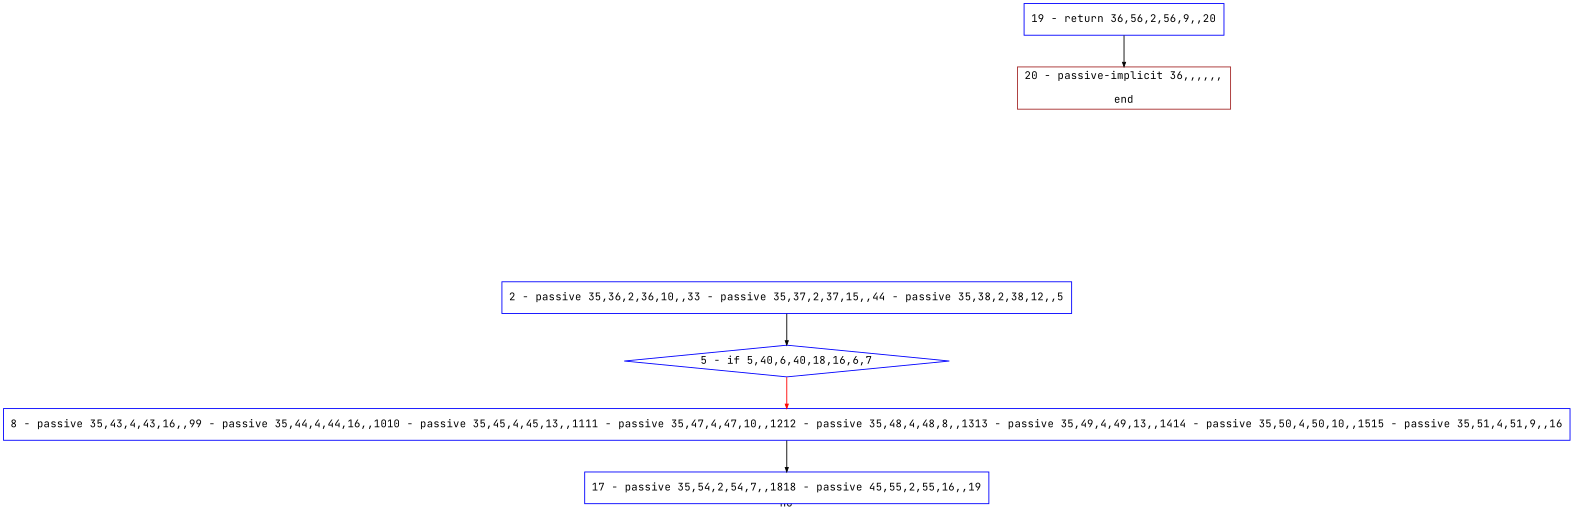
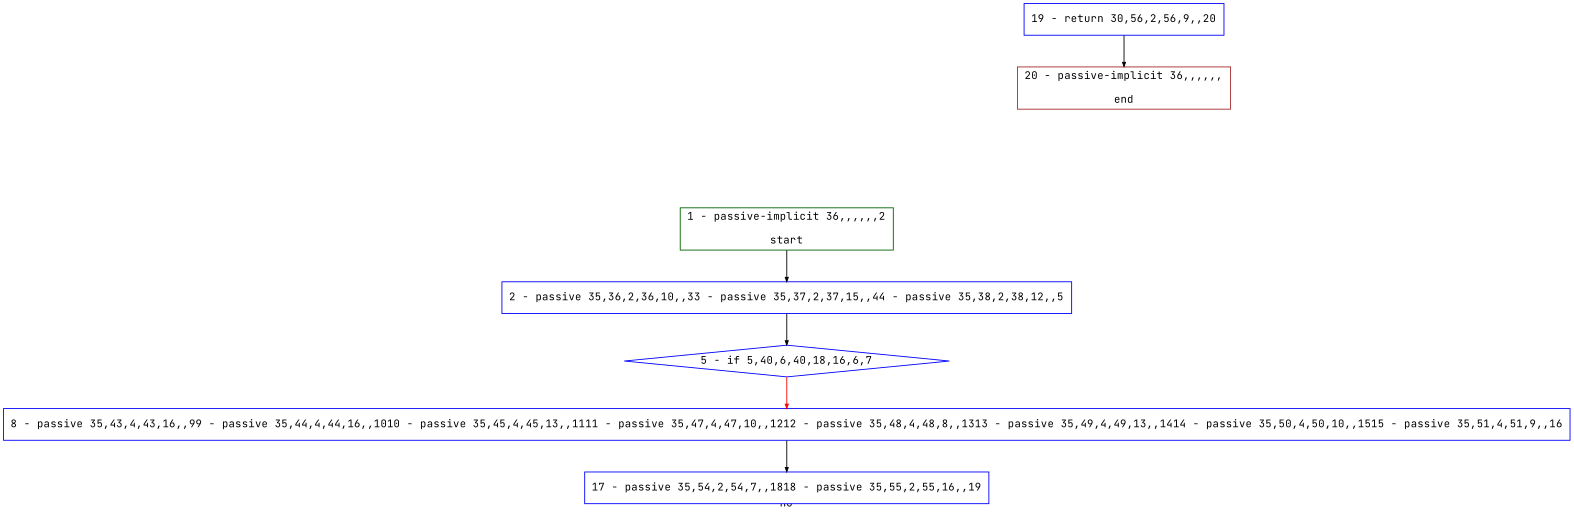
node "19 - return 36,56,2,56,9,,20": label "19 - return 36,56,2,56,9,,20" -> "19 - return 30,56,2,56,9,,20"
node "1 - passive-implicit 36,,,,,,2 start": added
node "17 - passive 35,54,2,54,7,,1818 - passive 45,55,2,55,16,,19": label "17 - passive 35,54,2,54,7,,1818 - passive 45,55,2,55,16,,19" -> "17 - passive 35,54,2,54,7,,1818 - passive 35,55,2,55,16,,19"
